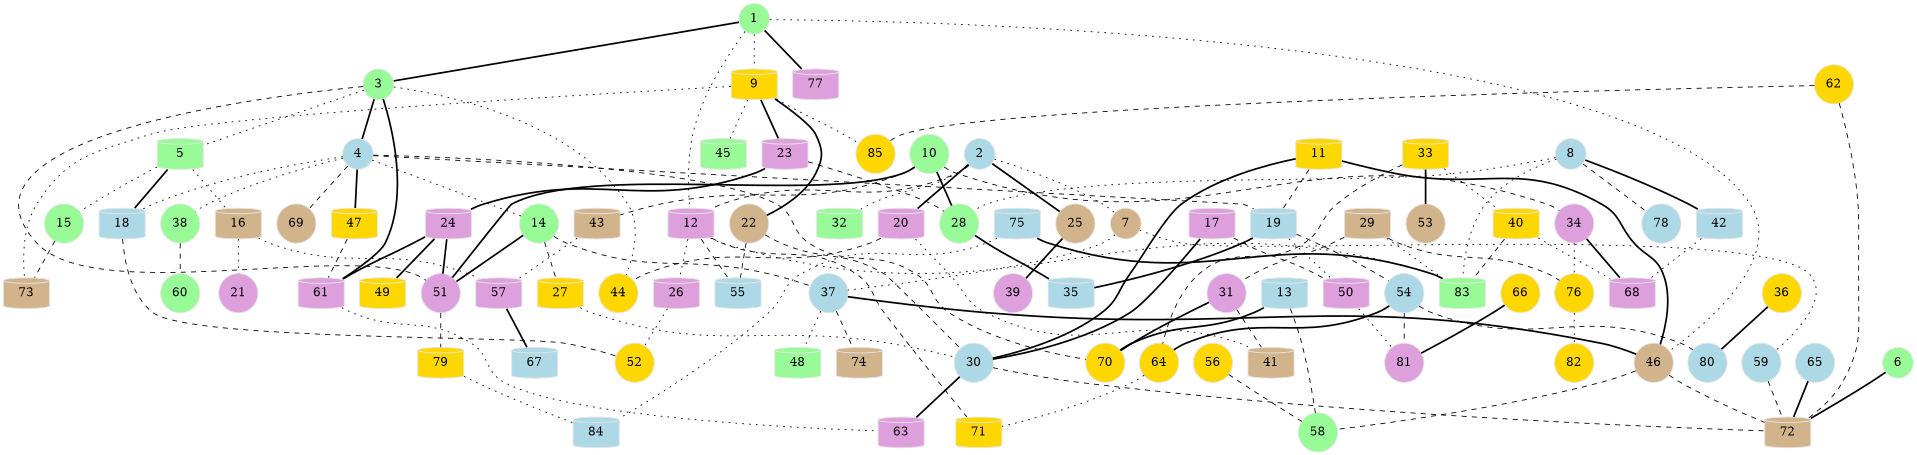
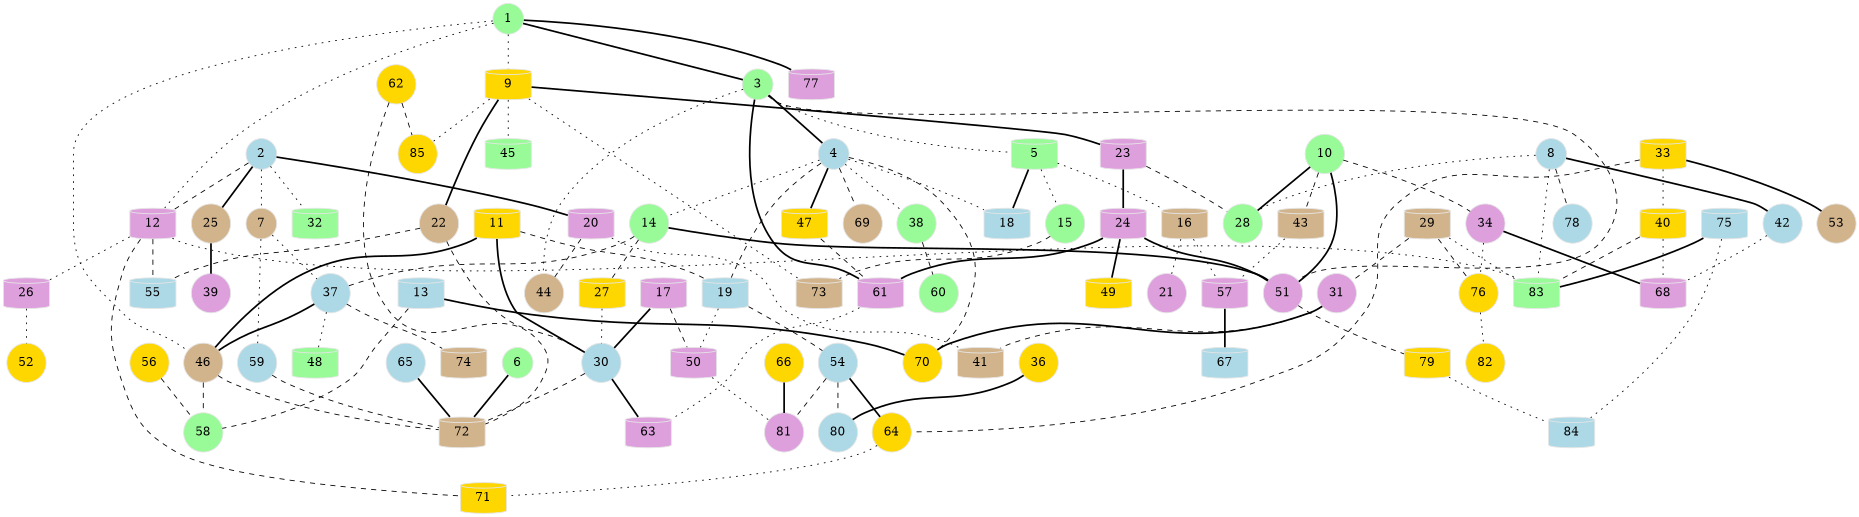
node "42": shape cylinder -> circle
node "44": fillcolor gold -> tan
node "35": removed
edge "18" -- "52": removed
